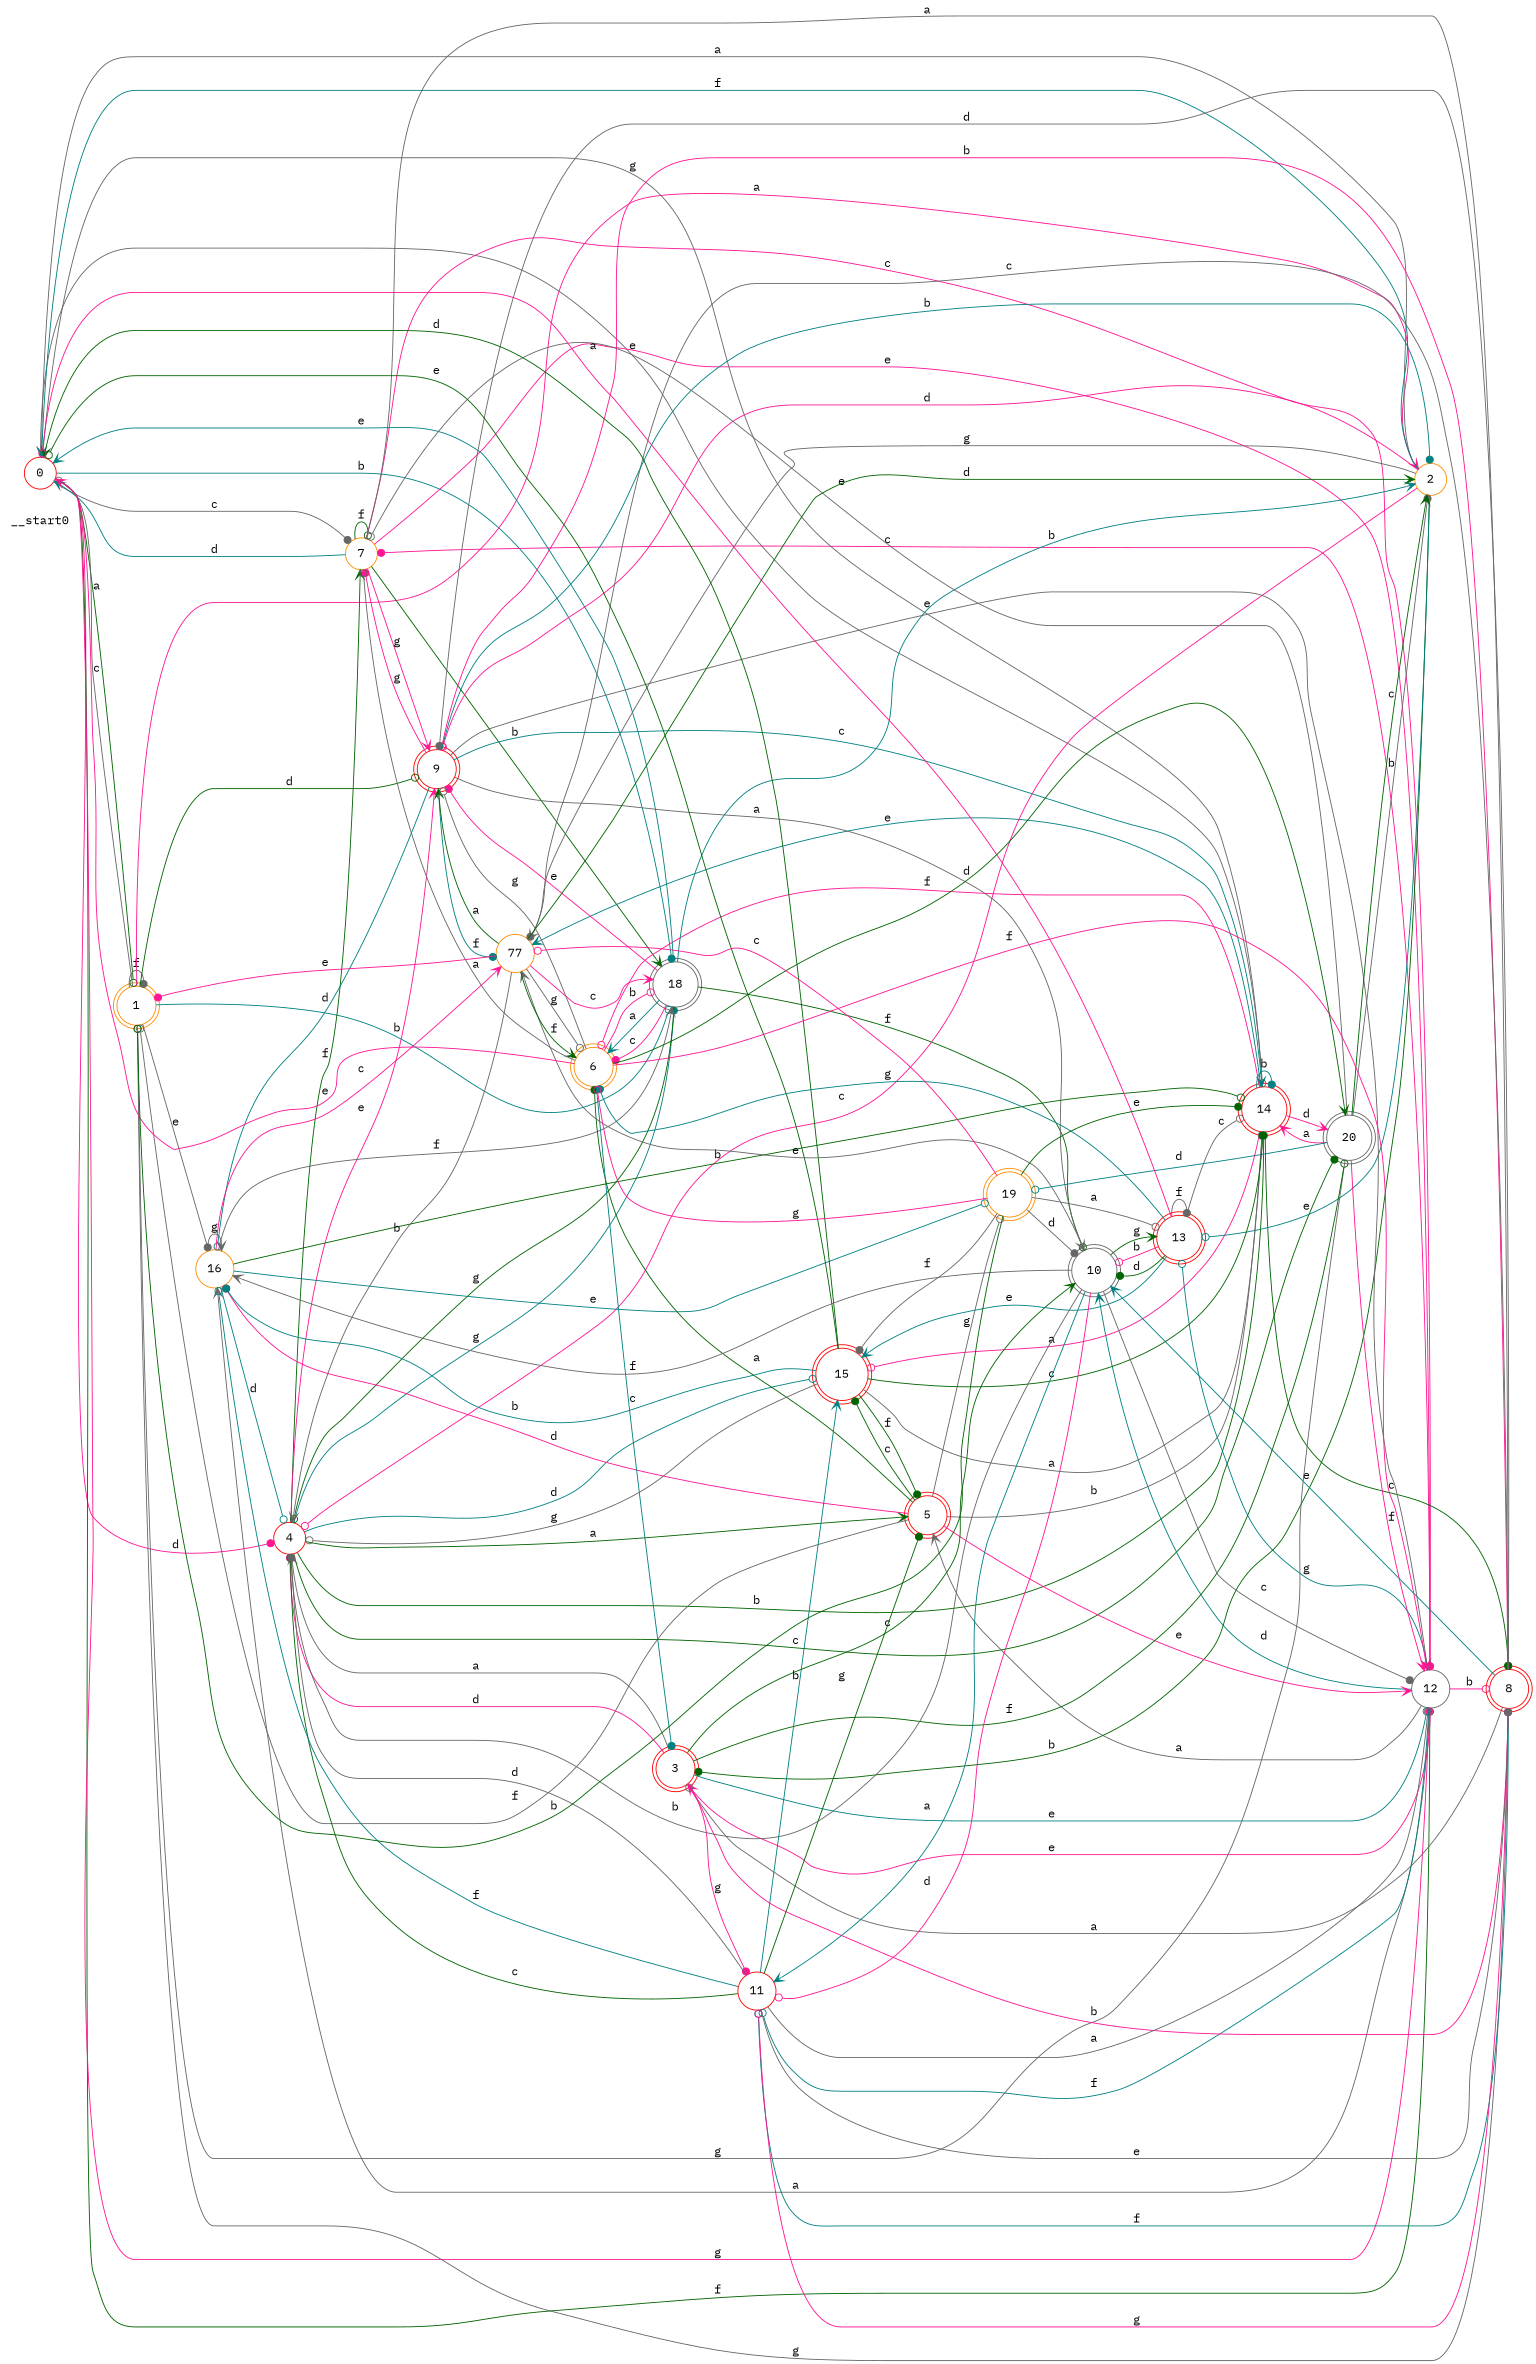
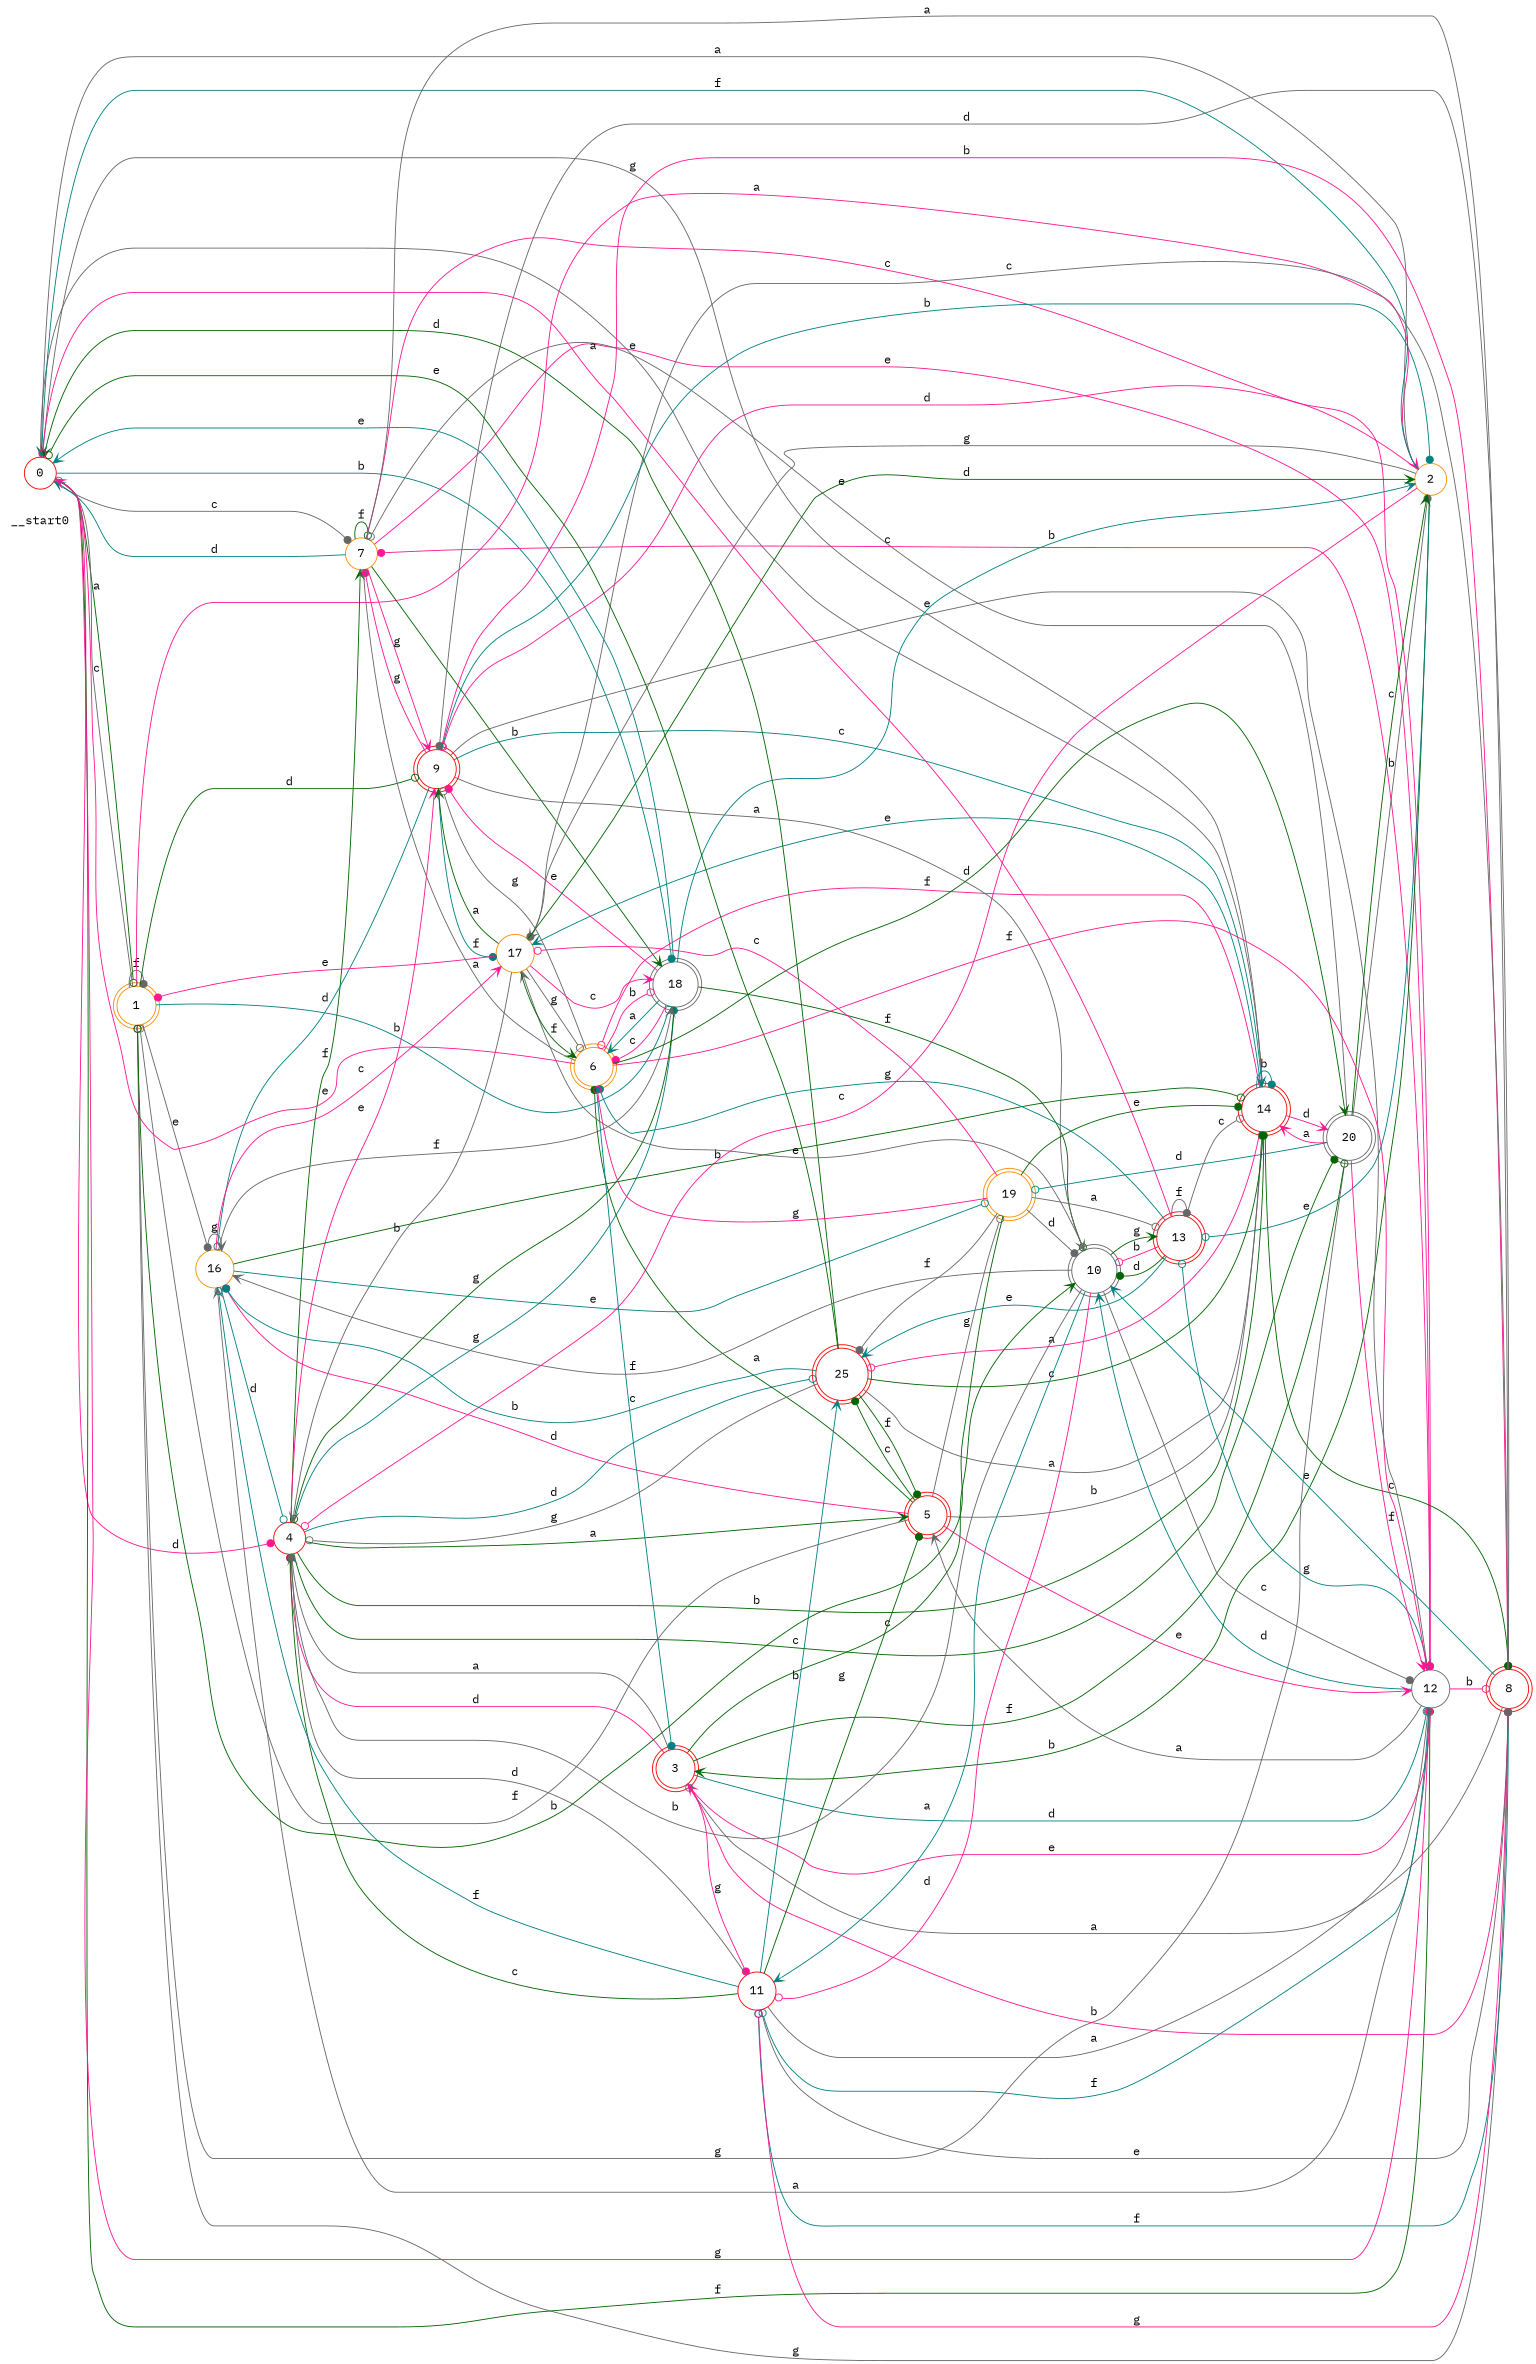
node "77": label "77" -> "17"
edge "2" -> "3": arrowhead dot -> vee
node "15": label "15" -> "25"
edge "3" -> "12": label "e" -> "d"
